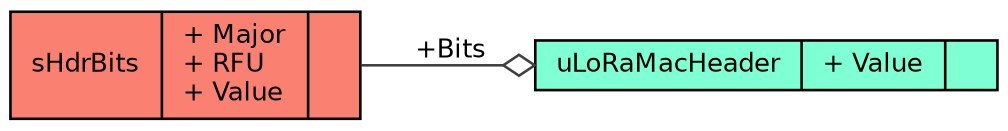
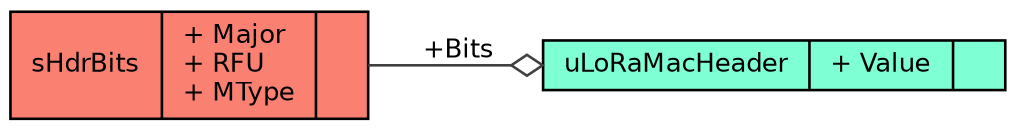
node "sHdrBits": text "+ Value" -> "+ MType"
